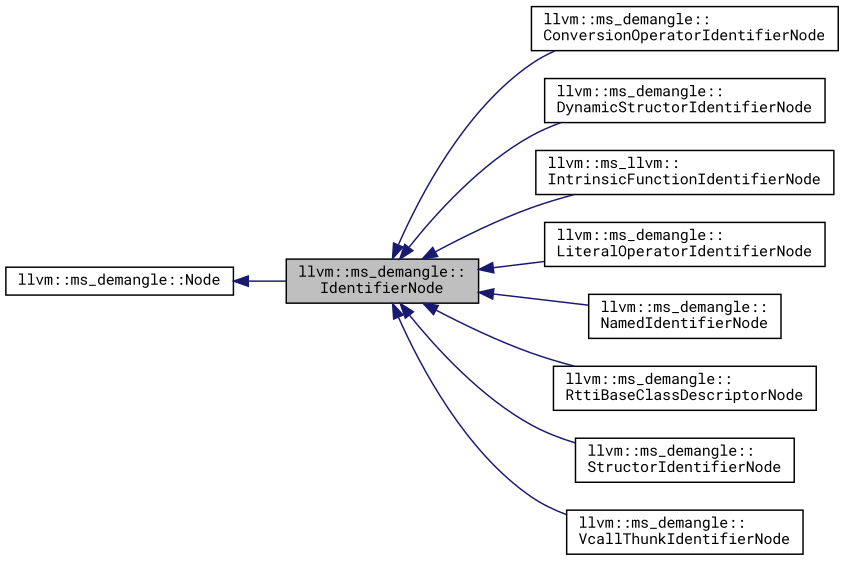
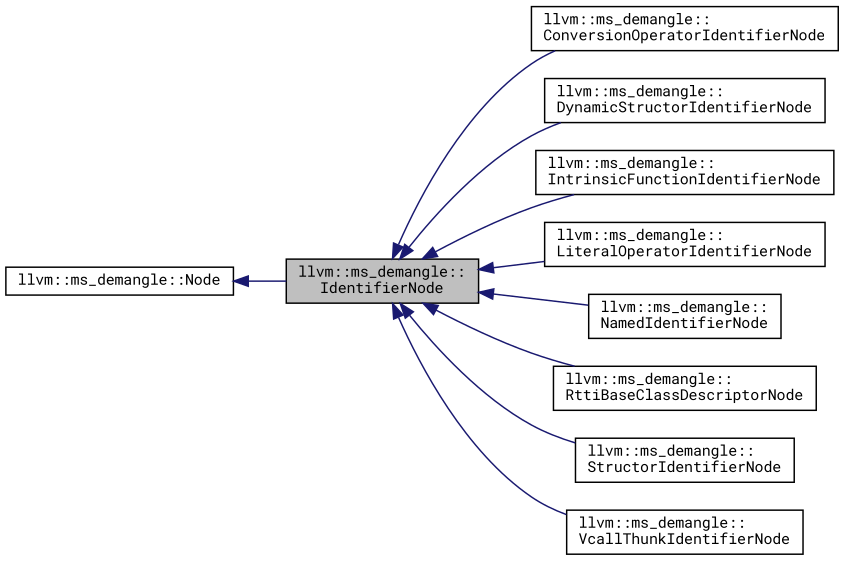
node "llvm::ms_llvm:: IntrinsicFunctionIdentifierNode": label "llvm::ms_llvm:: IntrinsicFunctionIdentifierNode" -> "llvm::ms_demangle:: IntrinsicFunctionIdentifierNode"
